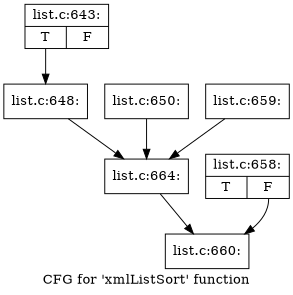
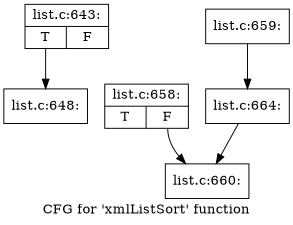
node "list.c:650:": removed
edge "list.c:648:" -> "list.c:664:": removed
